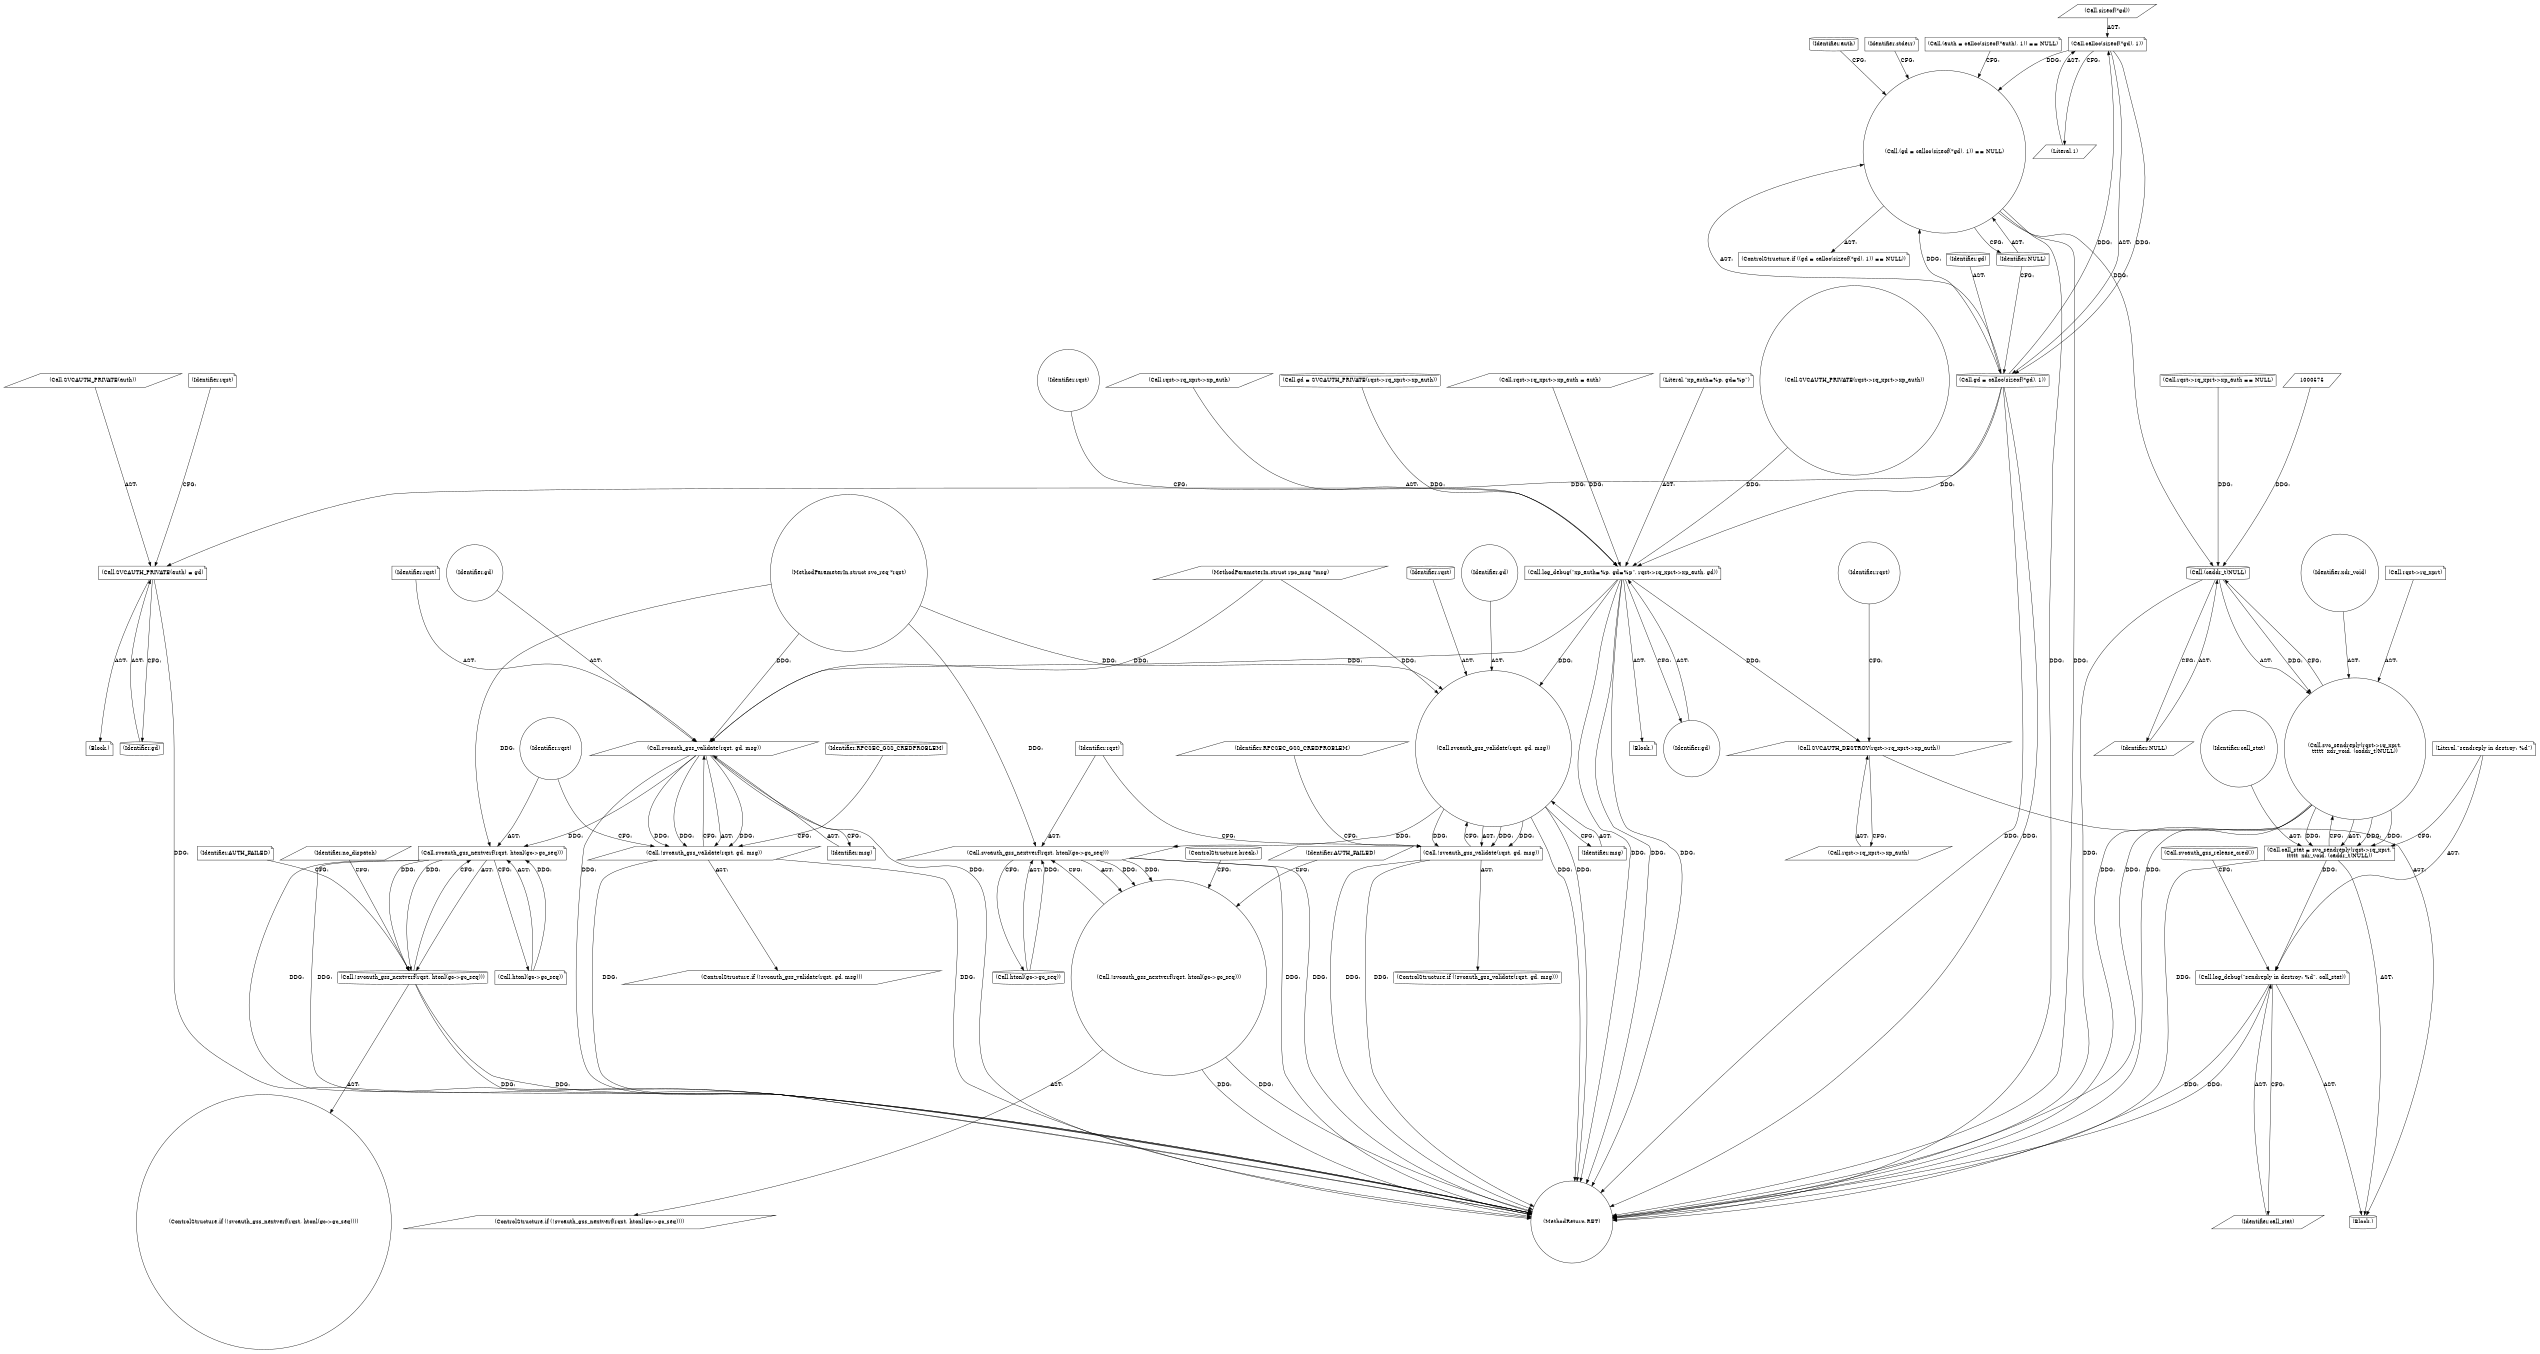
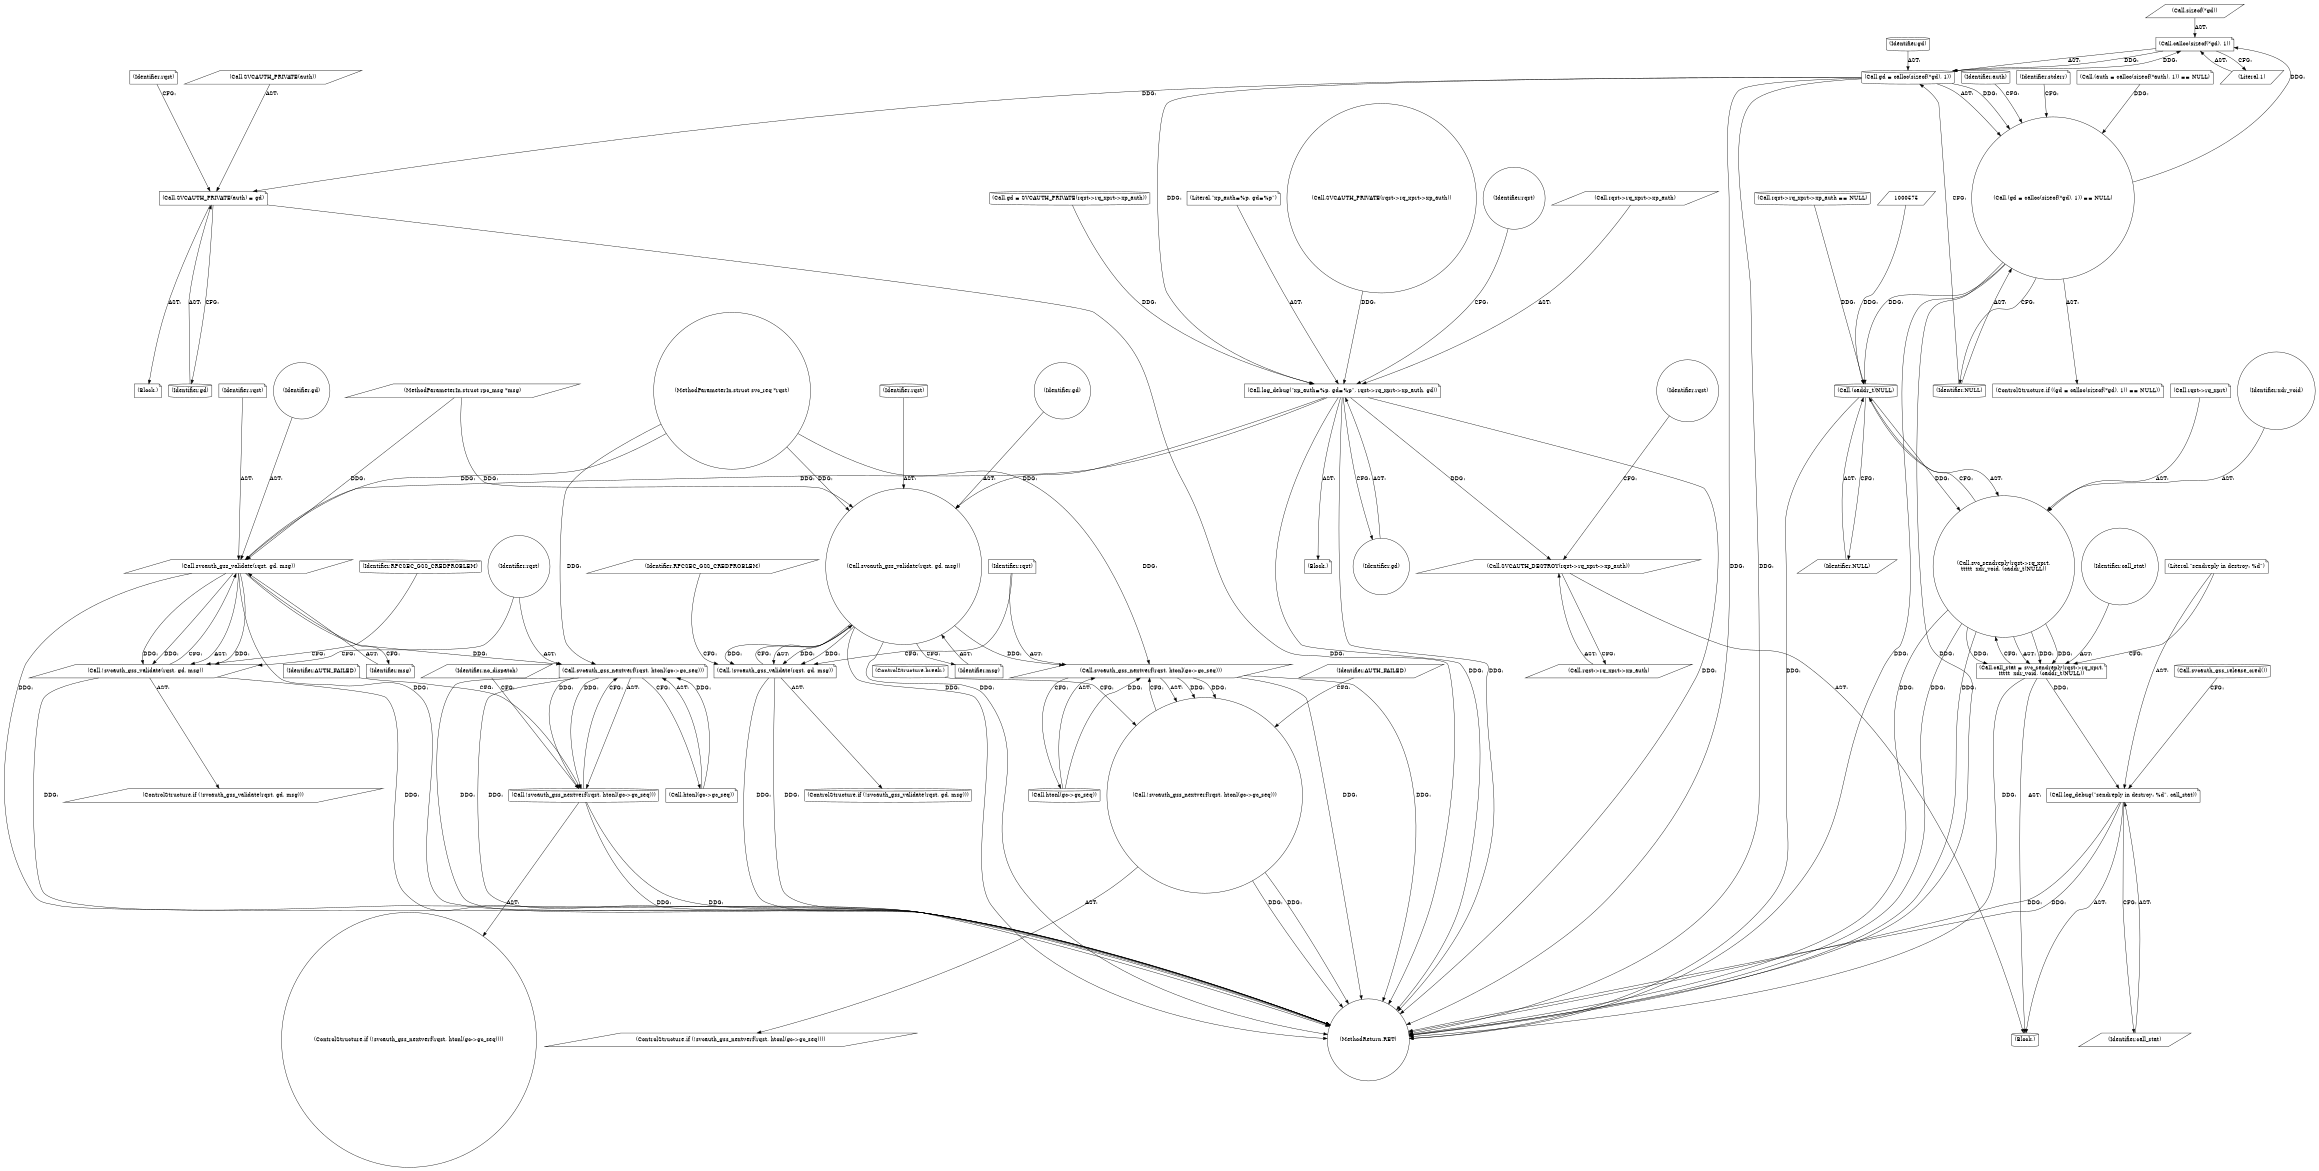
edge "(Call,(auth = calloc(sizeof(*auth), 1)) == NULL)" -> "(Call,(gd = calloc(sizeof(*gd), 1)) == NULL)": label "CFG: " -> "DDG: "
edge "(Call,calloc(sizeof(*gd), 1))" -> "(Call,(gd = calloc(sizeof(*gd), 1)) == NULL)": reversed
node "(Call,rqst->rq_xprt->xp_auth = auth)": removed
